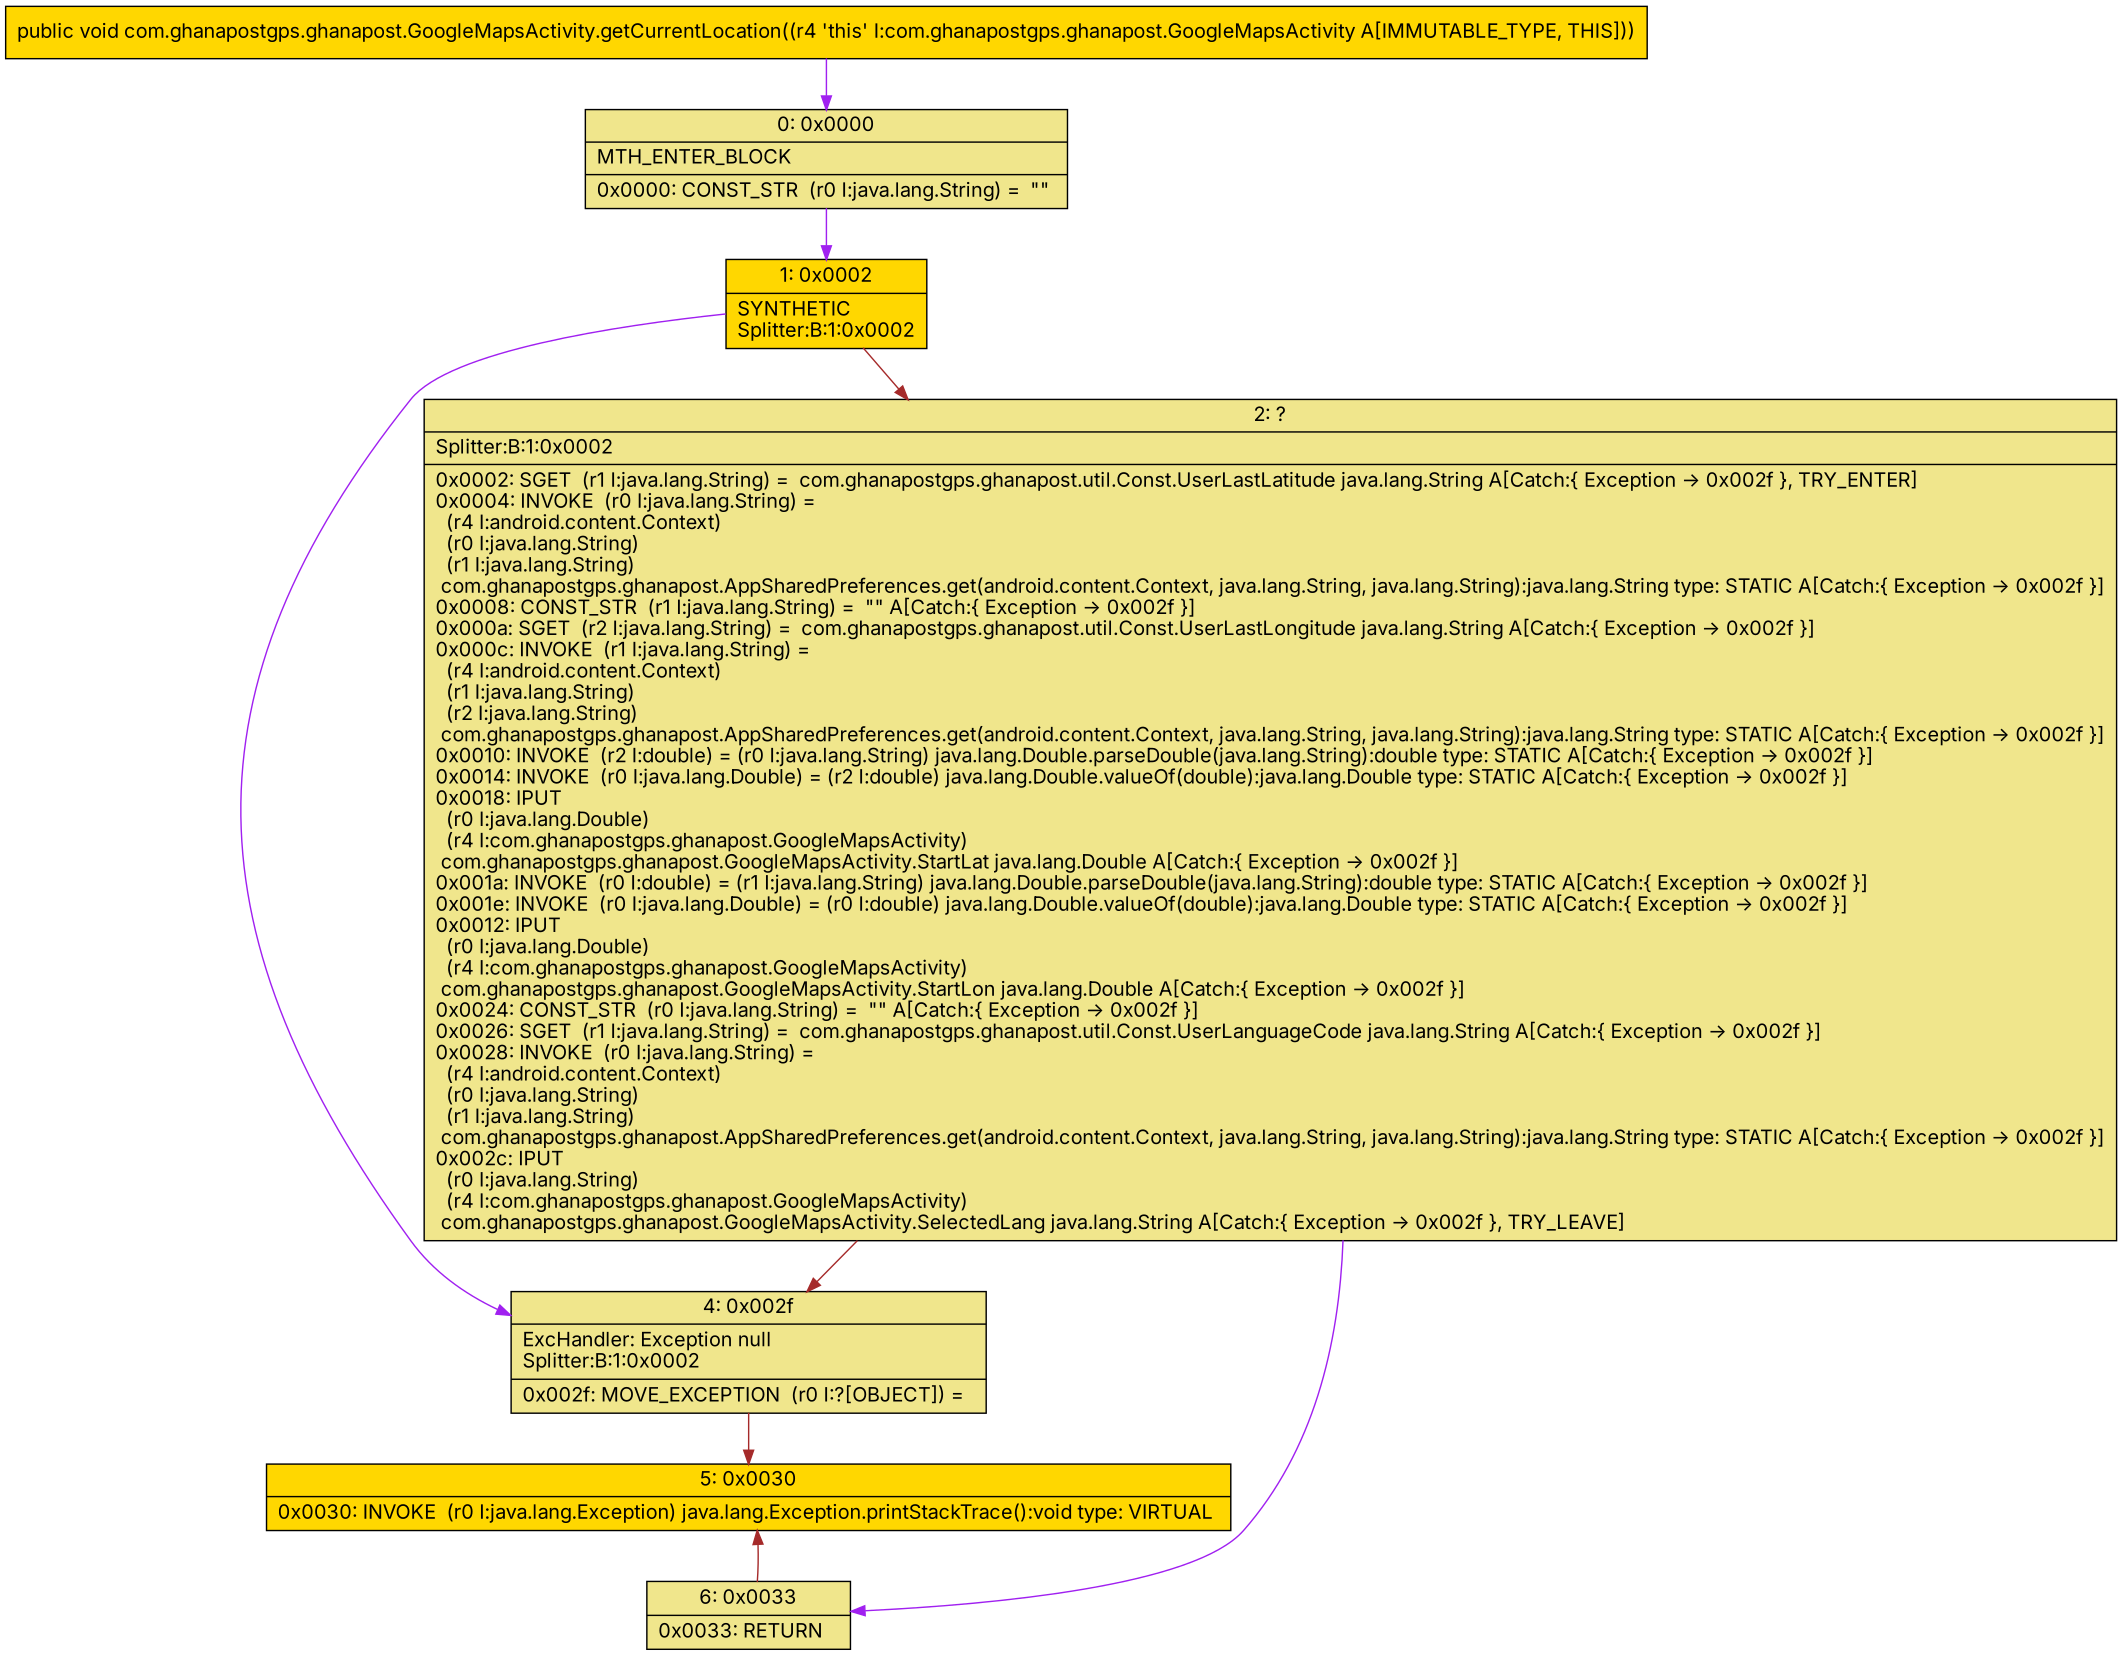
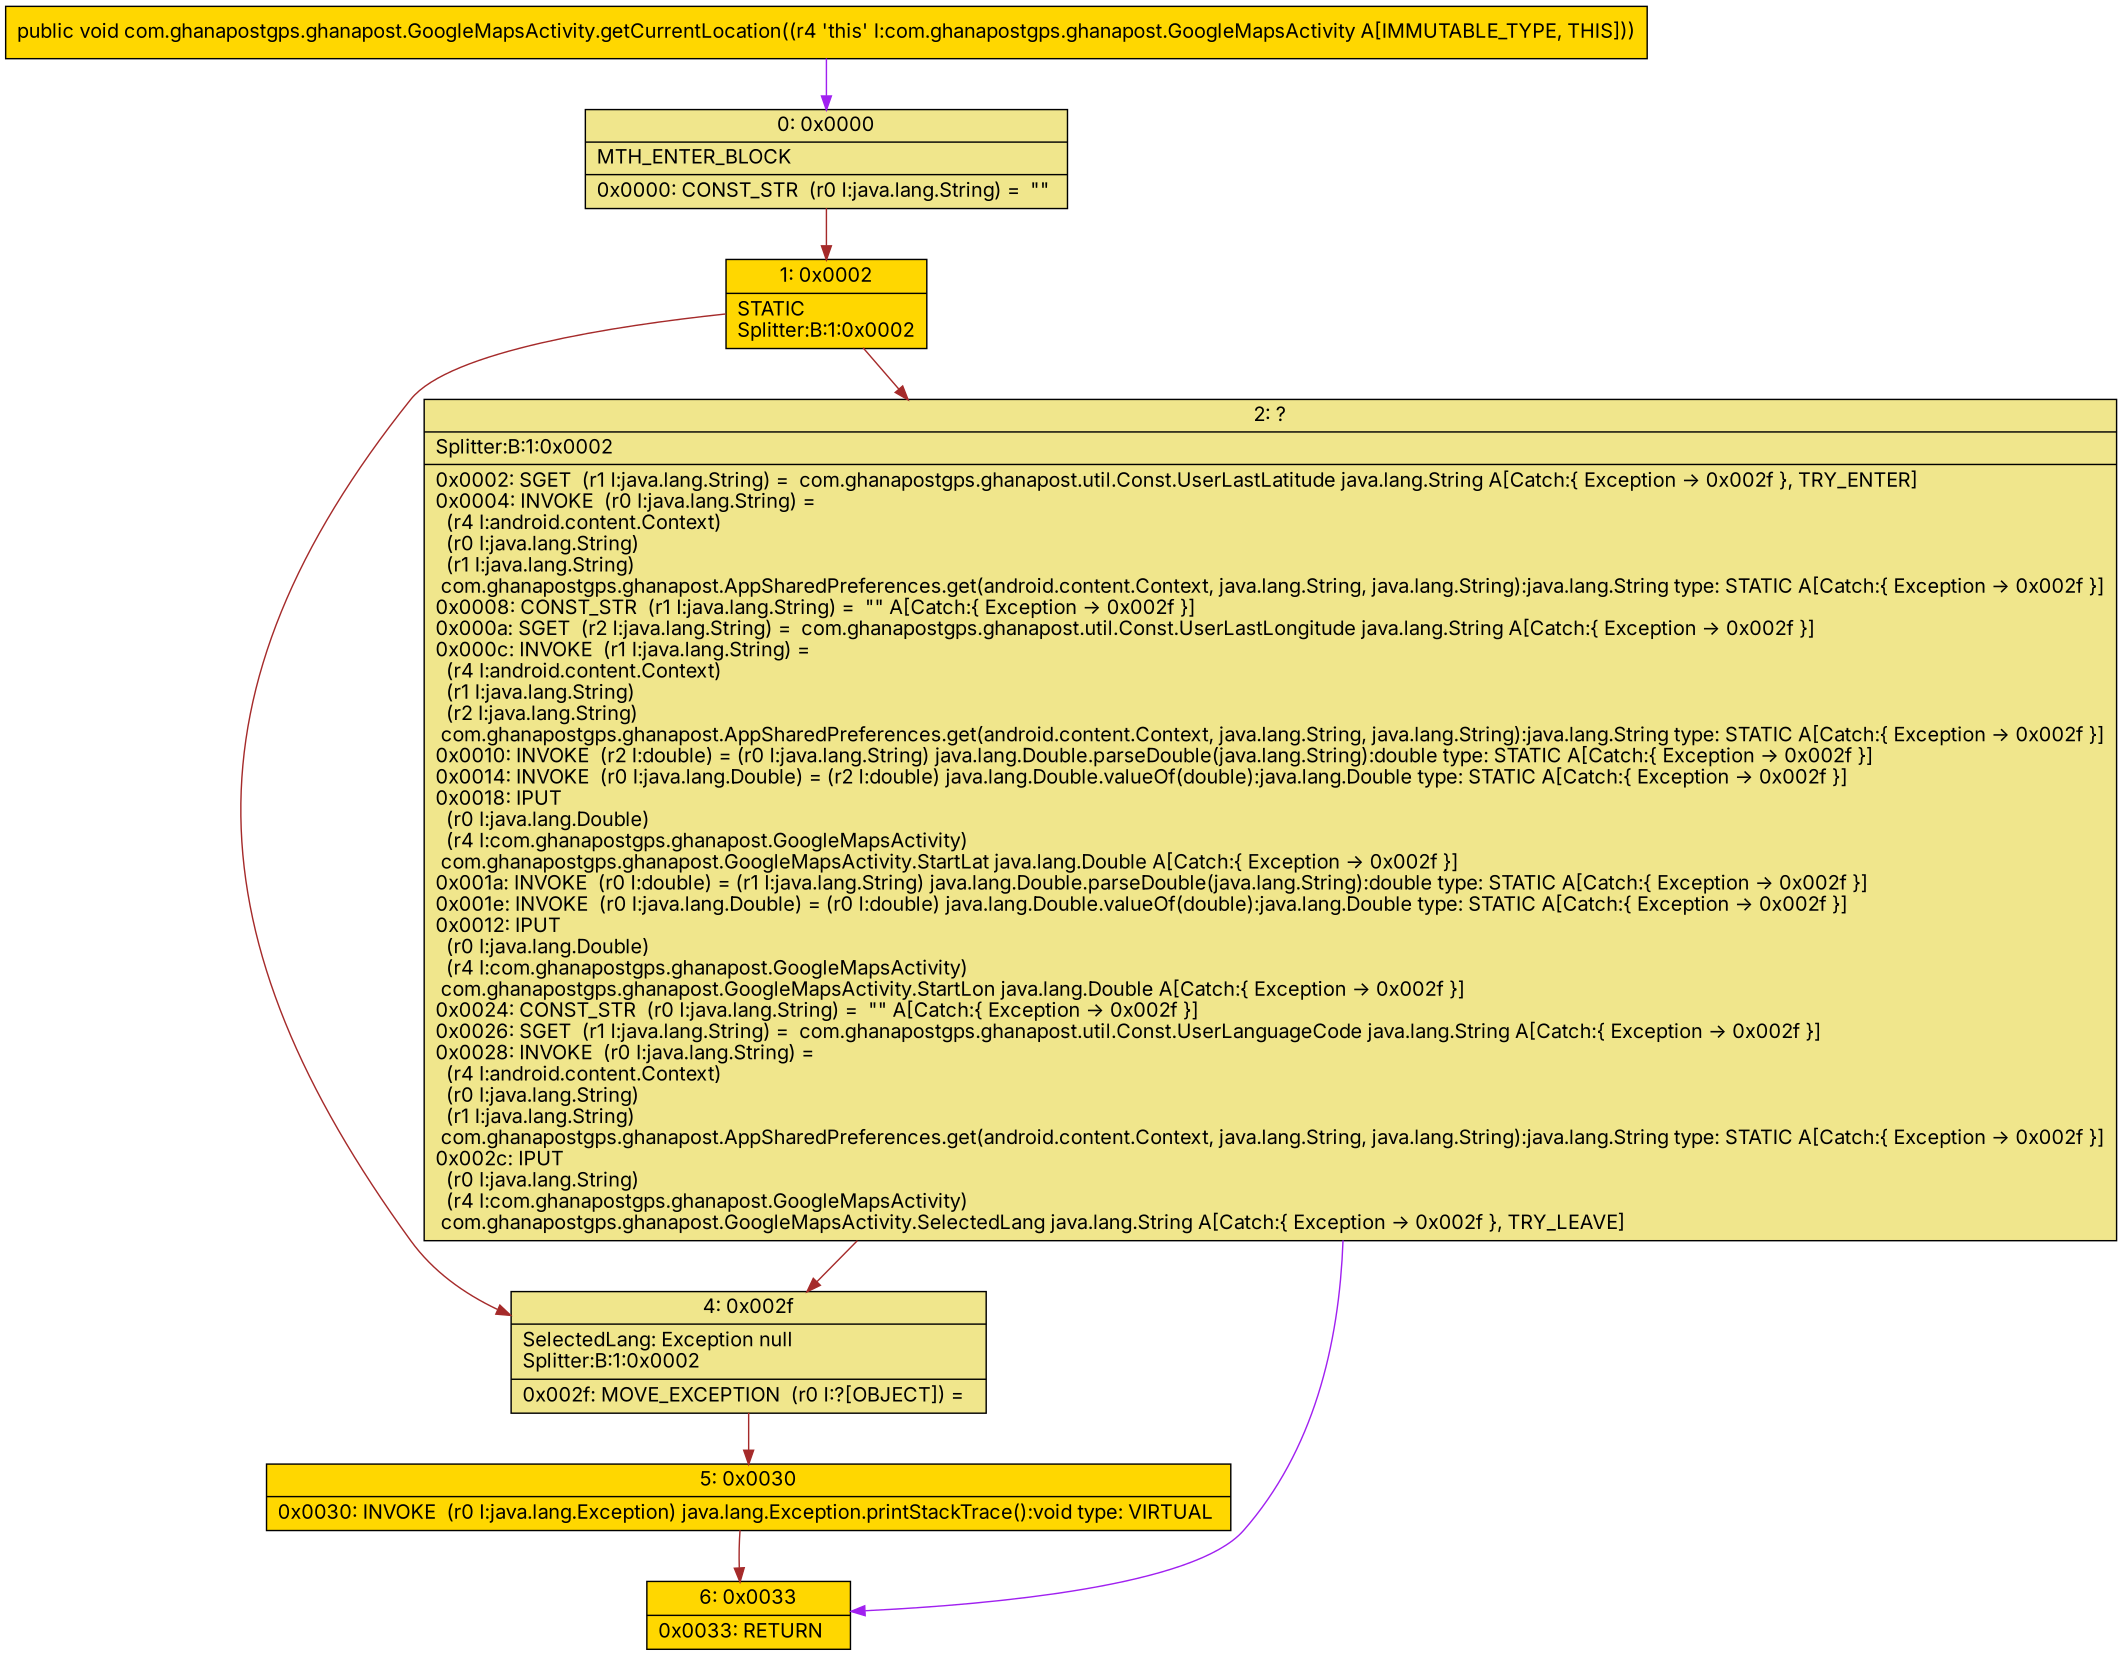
edge "0: 0x0000" -> "1: 0x0002": color purple -> brown
node "1: 0x0002": text "SYNTHETIC" -> "STATIC"
edge "1: 0x0002" -> "4: 0x002f": color purple -> brown
node "4: 0x002f": text "ExcHandler: Exception null" -> "SelectedLang: Exception null"
edge "6: 0x0033" -> "5: 0x0030": reversed
node "6: 0x0033": fillcolor khaki -> gold
